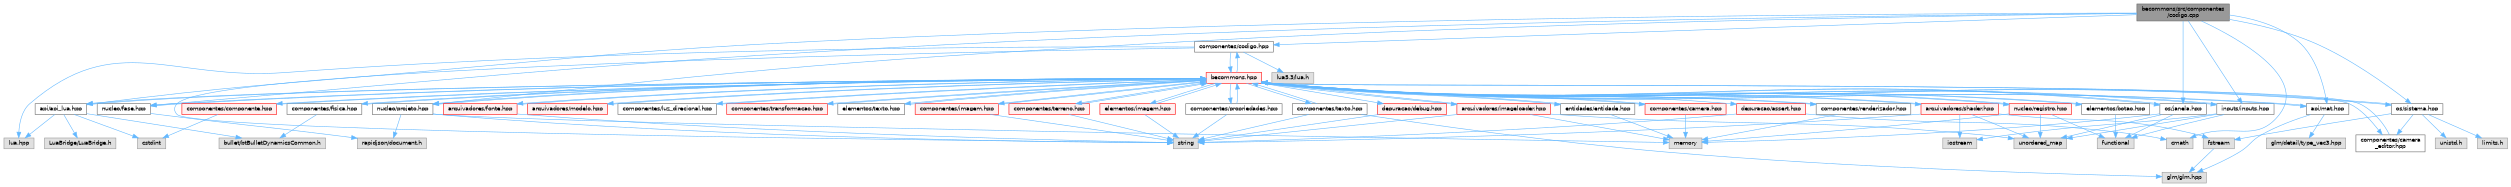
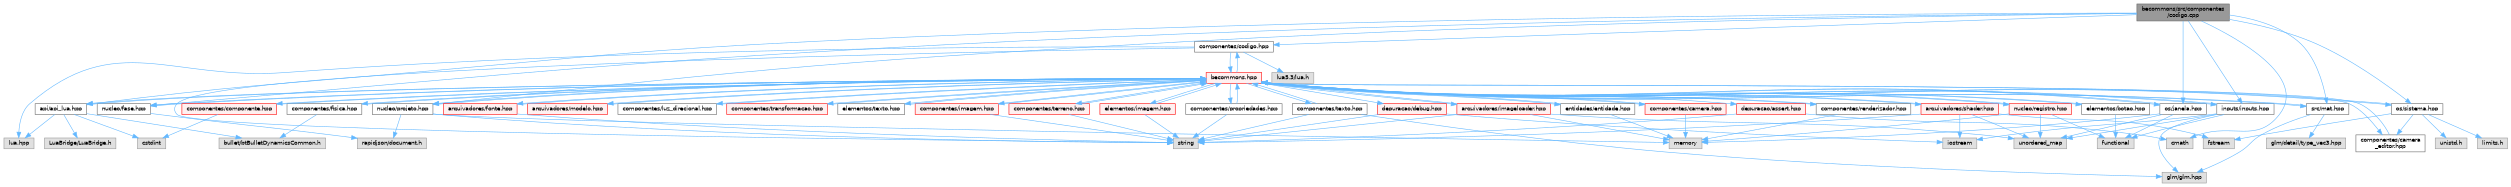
node "api/mat.hpp": label "api/mat.hpp" -> "src/mat.hpp"
edge "depuracao/debug.hpp" -> "iostream": added
edge "fstream" -> "glm/glm.hpp": now "inputs/inputs.hpp" -> "glm/glm.hpp"
